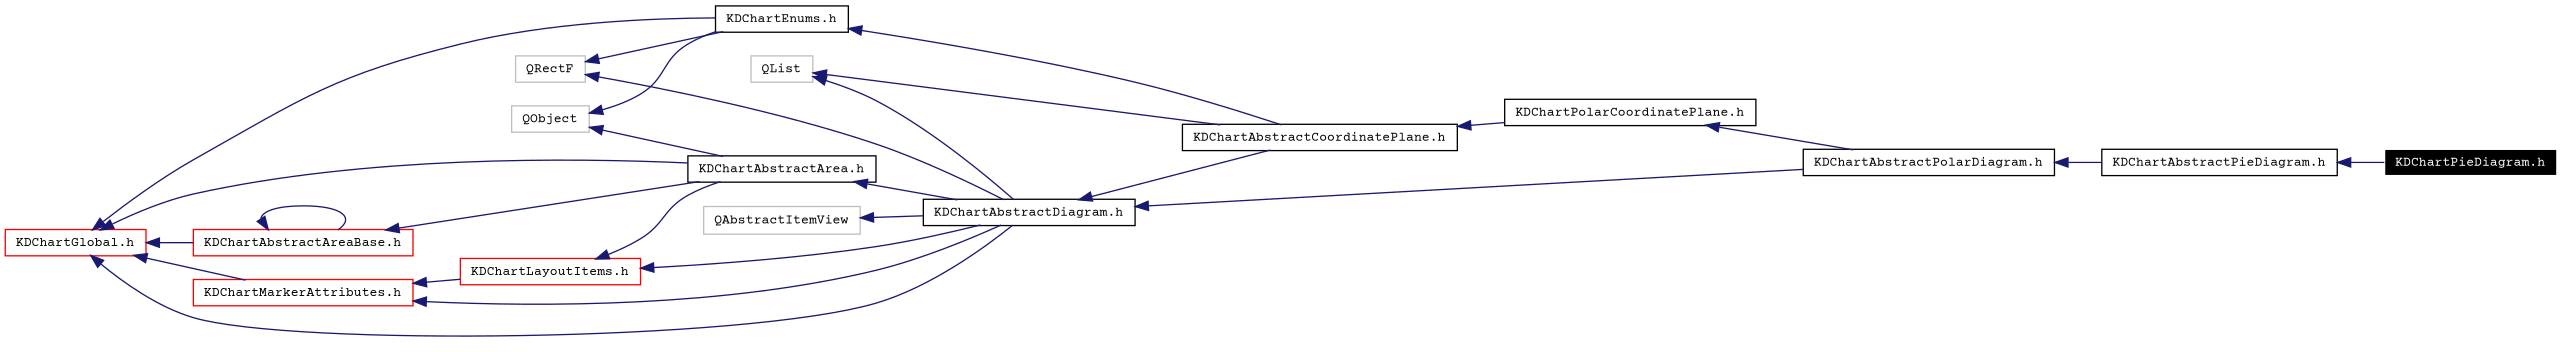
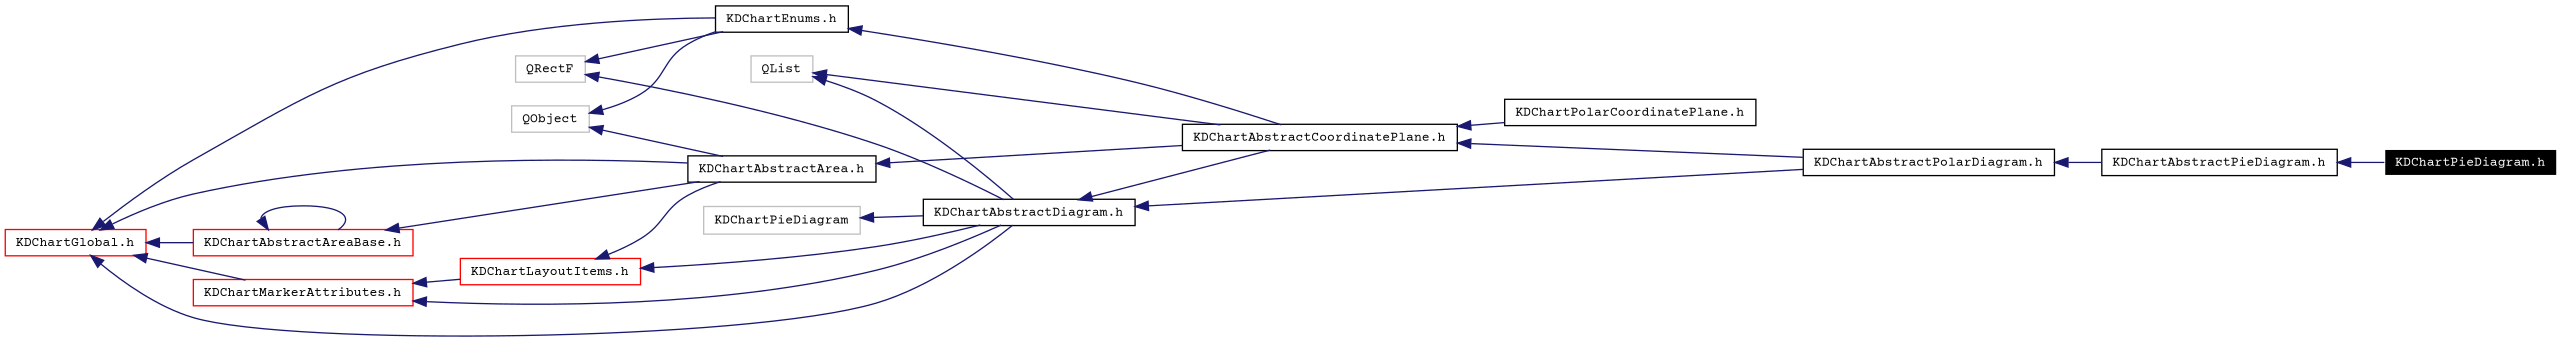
edge "KDChartAbstractPolarDiagram.h" -> "KDChartPolarCoordinatePlane.h": now "KDChartAbstractPolarDiagram.h" -> "KDChartAbstractCoordinatePlane.h"
edge "KDChartAbstractDiagram.h" -> "KDChartAbstractArea.h": now "KDChartAbstractCoordinatePlane.h" -> "KDChartAbstractArea.h"
node "QAbstractItemView": label "QAbstractItemView" -> "KDChartPieDiagram"
